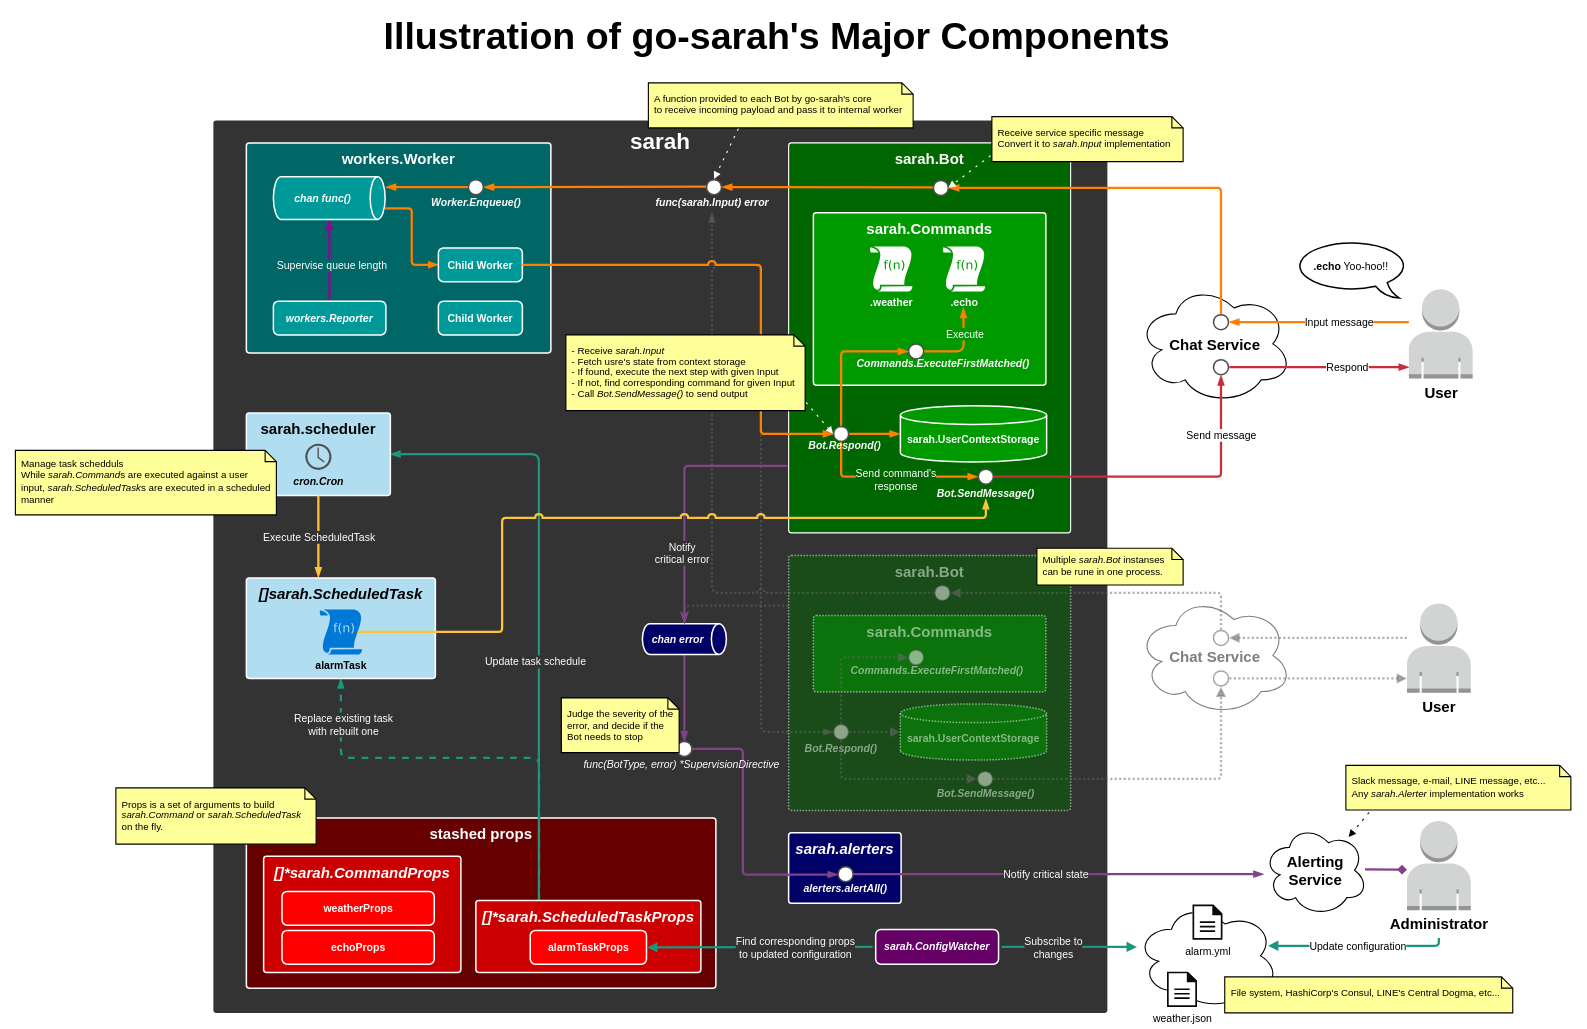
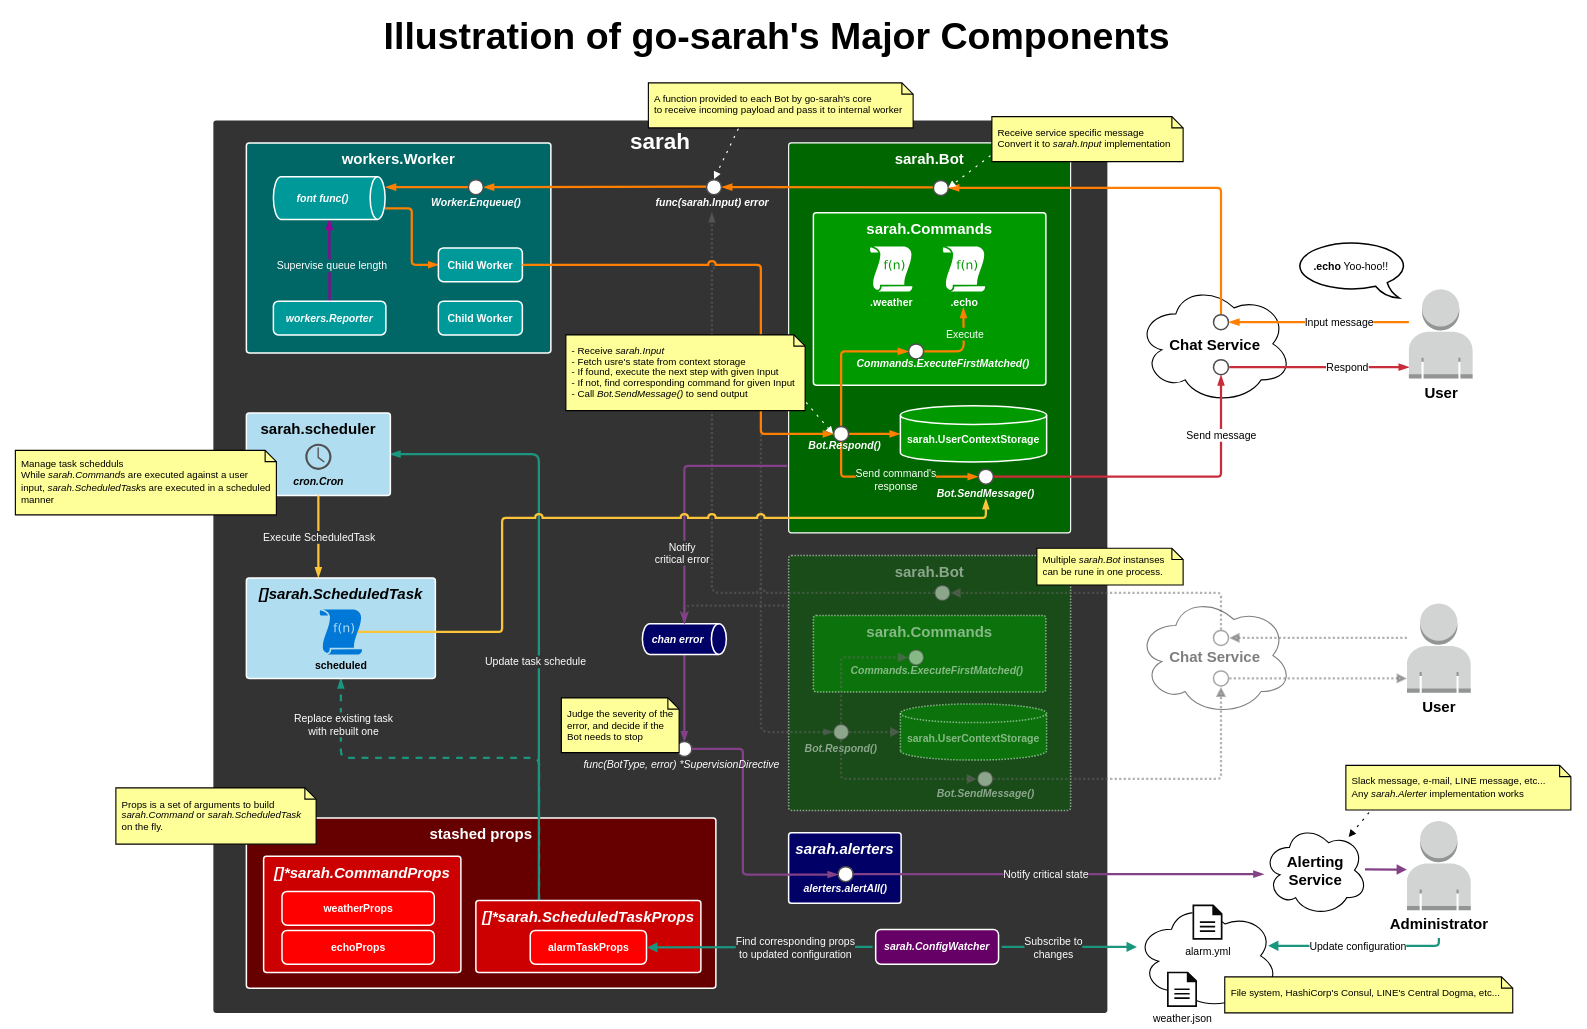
node "chan func()": label "chan func()" -> "font func()"
node "alarmTask": label "alarmTask" -> "scheduled"
edge "Alerting Service" -> "Administrator": arrowhead diamond -> block
